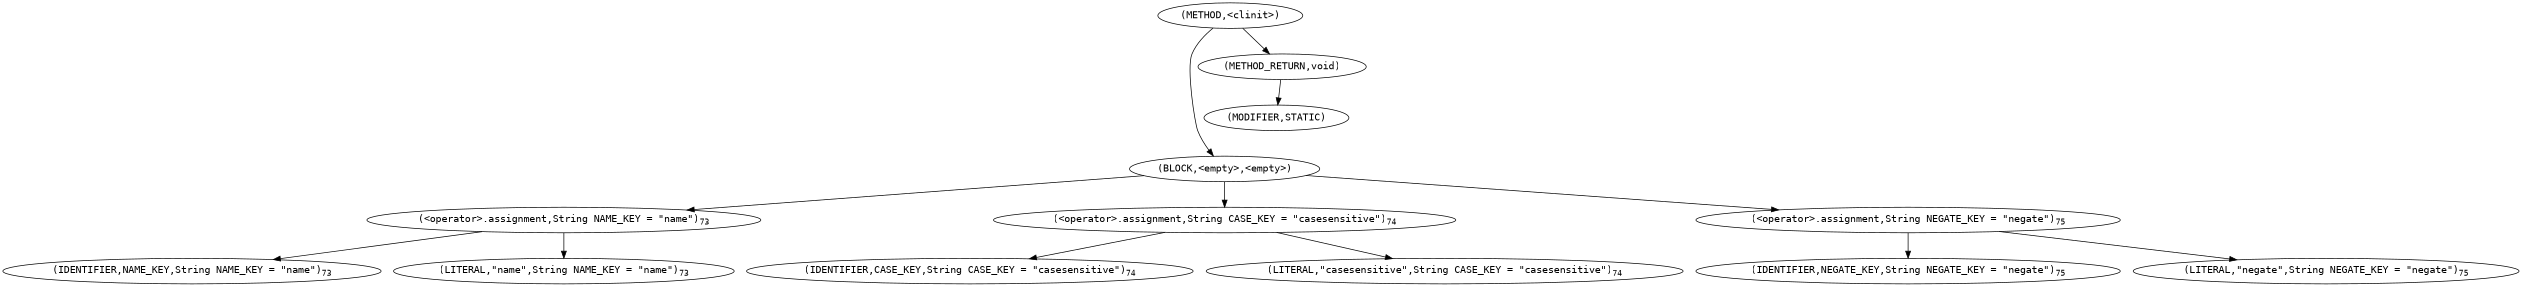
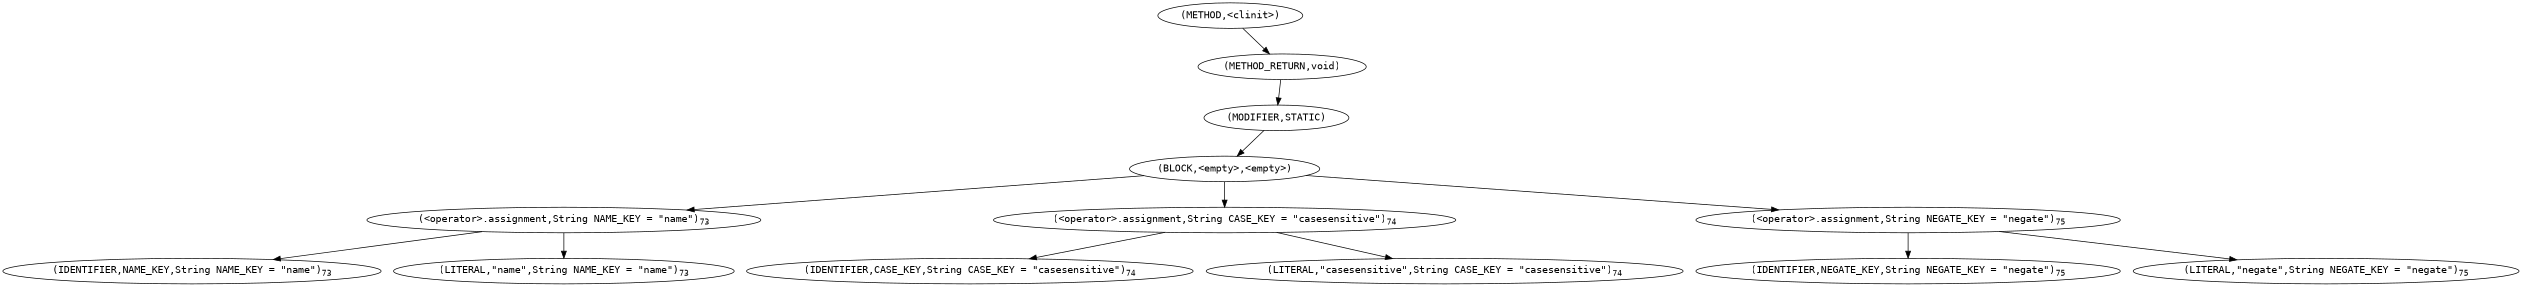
edge "(METHOD,<clinit>)" -> "(BLOCK,<empty>,<empty>)": now "(MODIFIER,STATIC)" -> "(BLOCK,<empty>,<empty>)"
